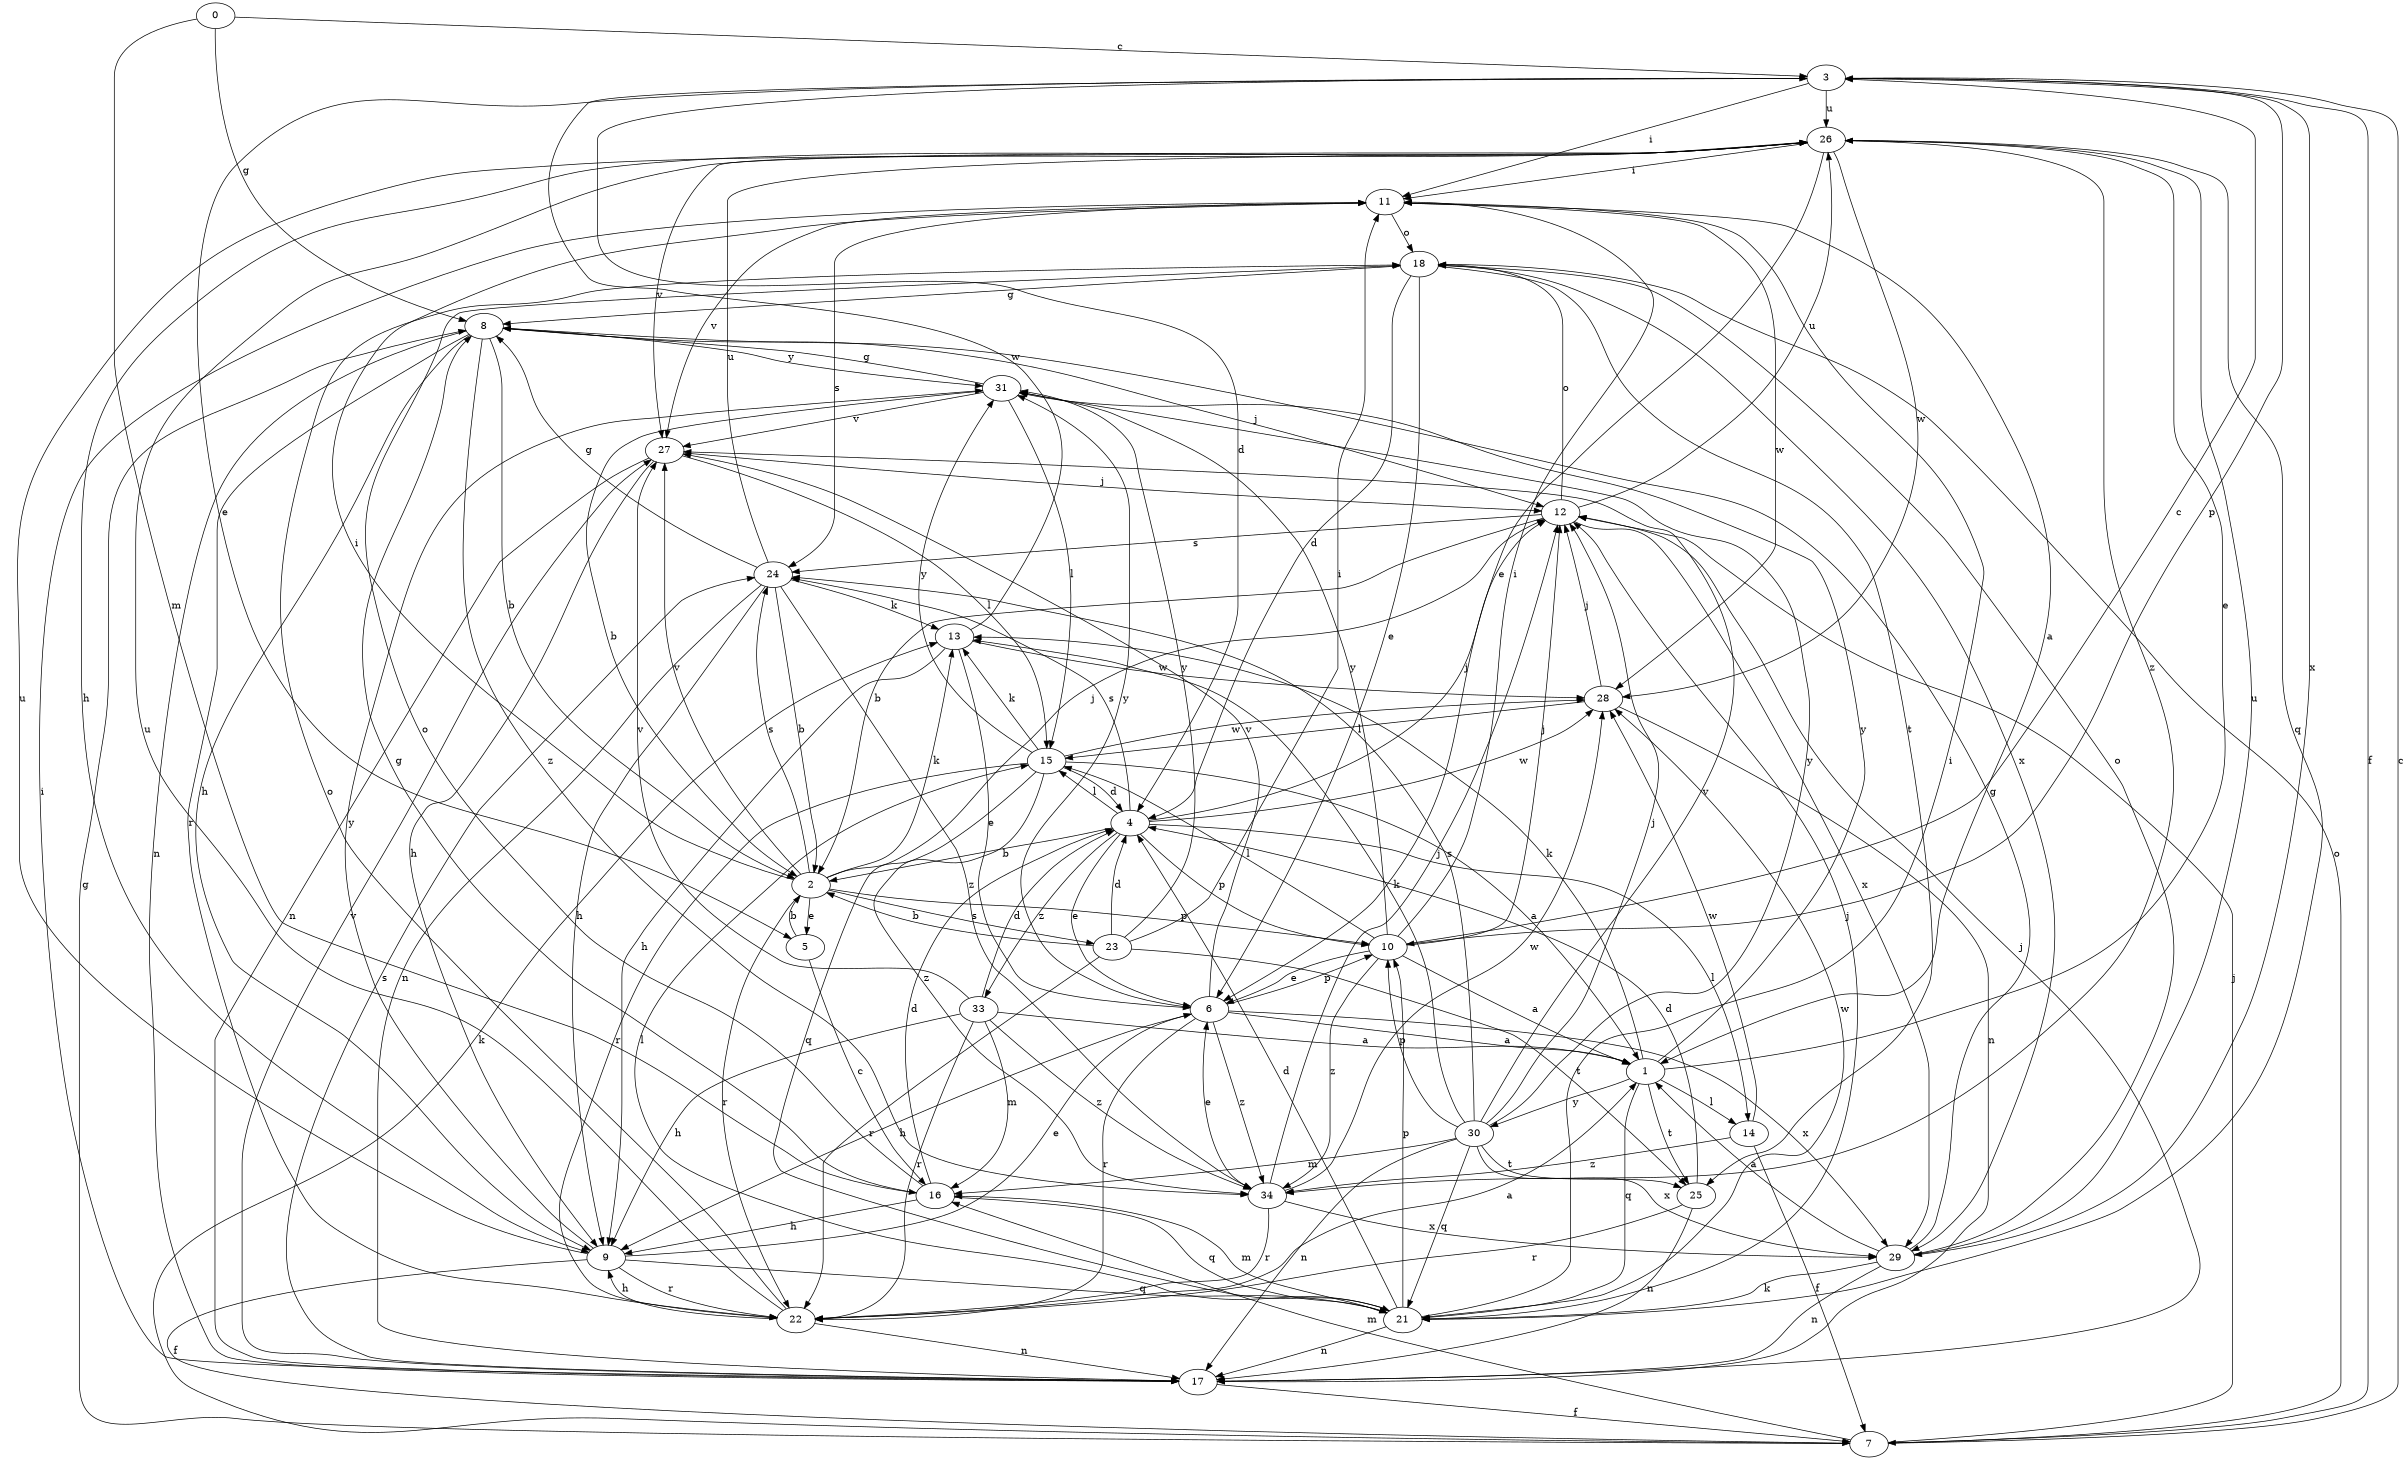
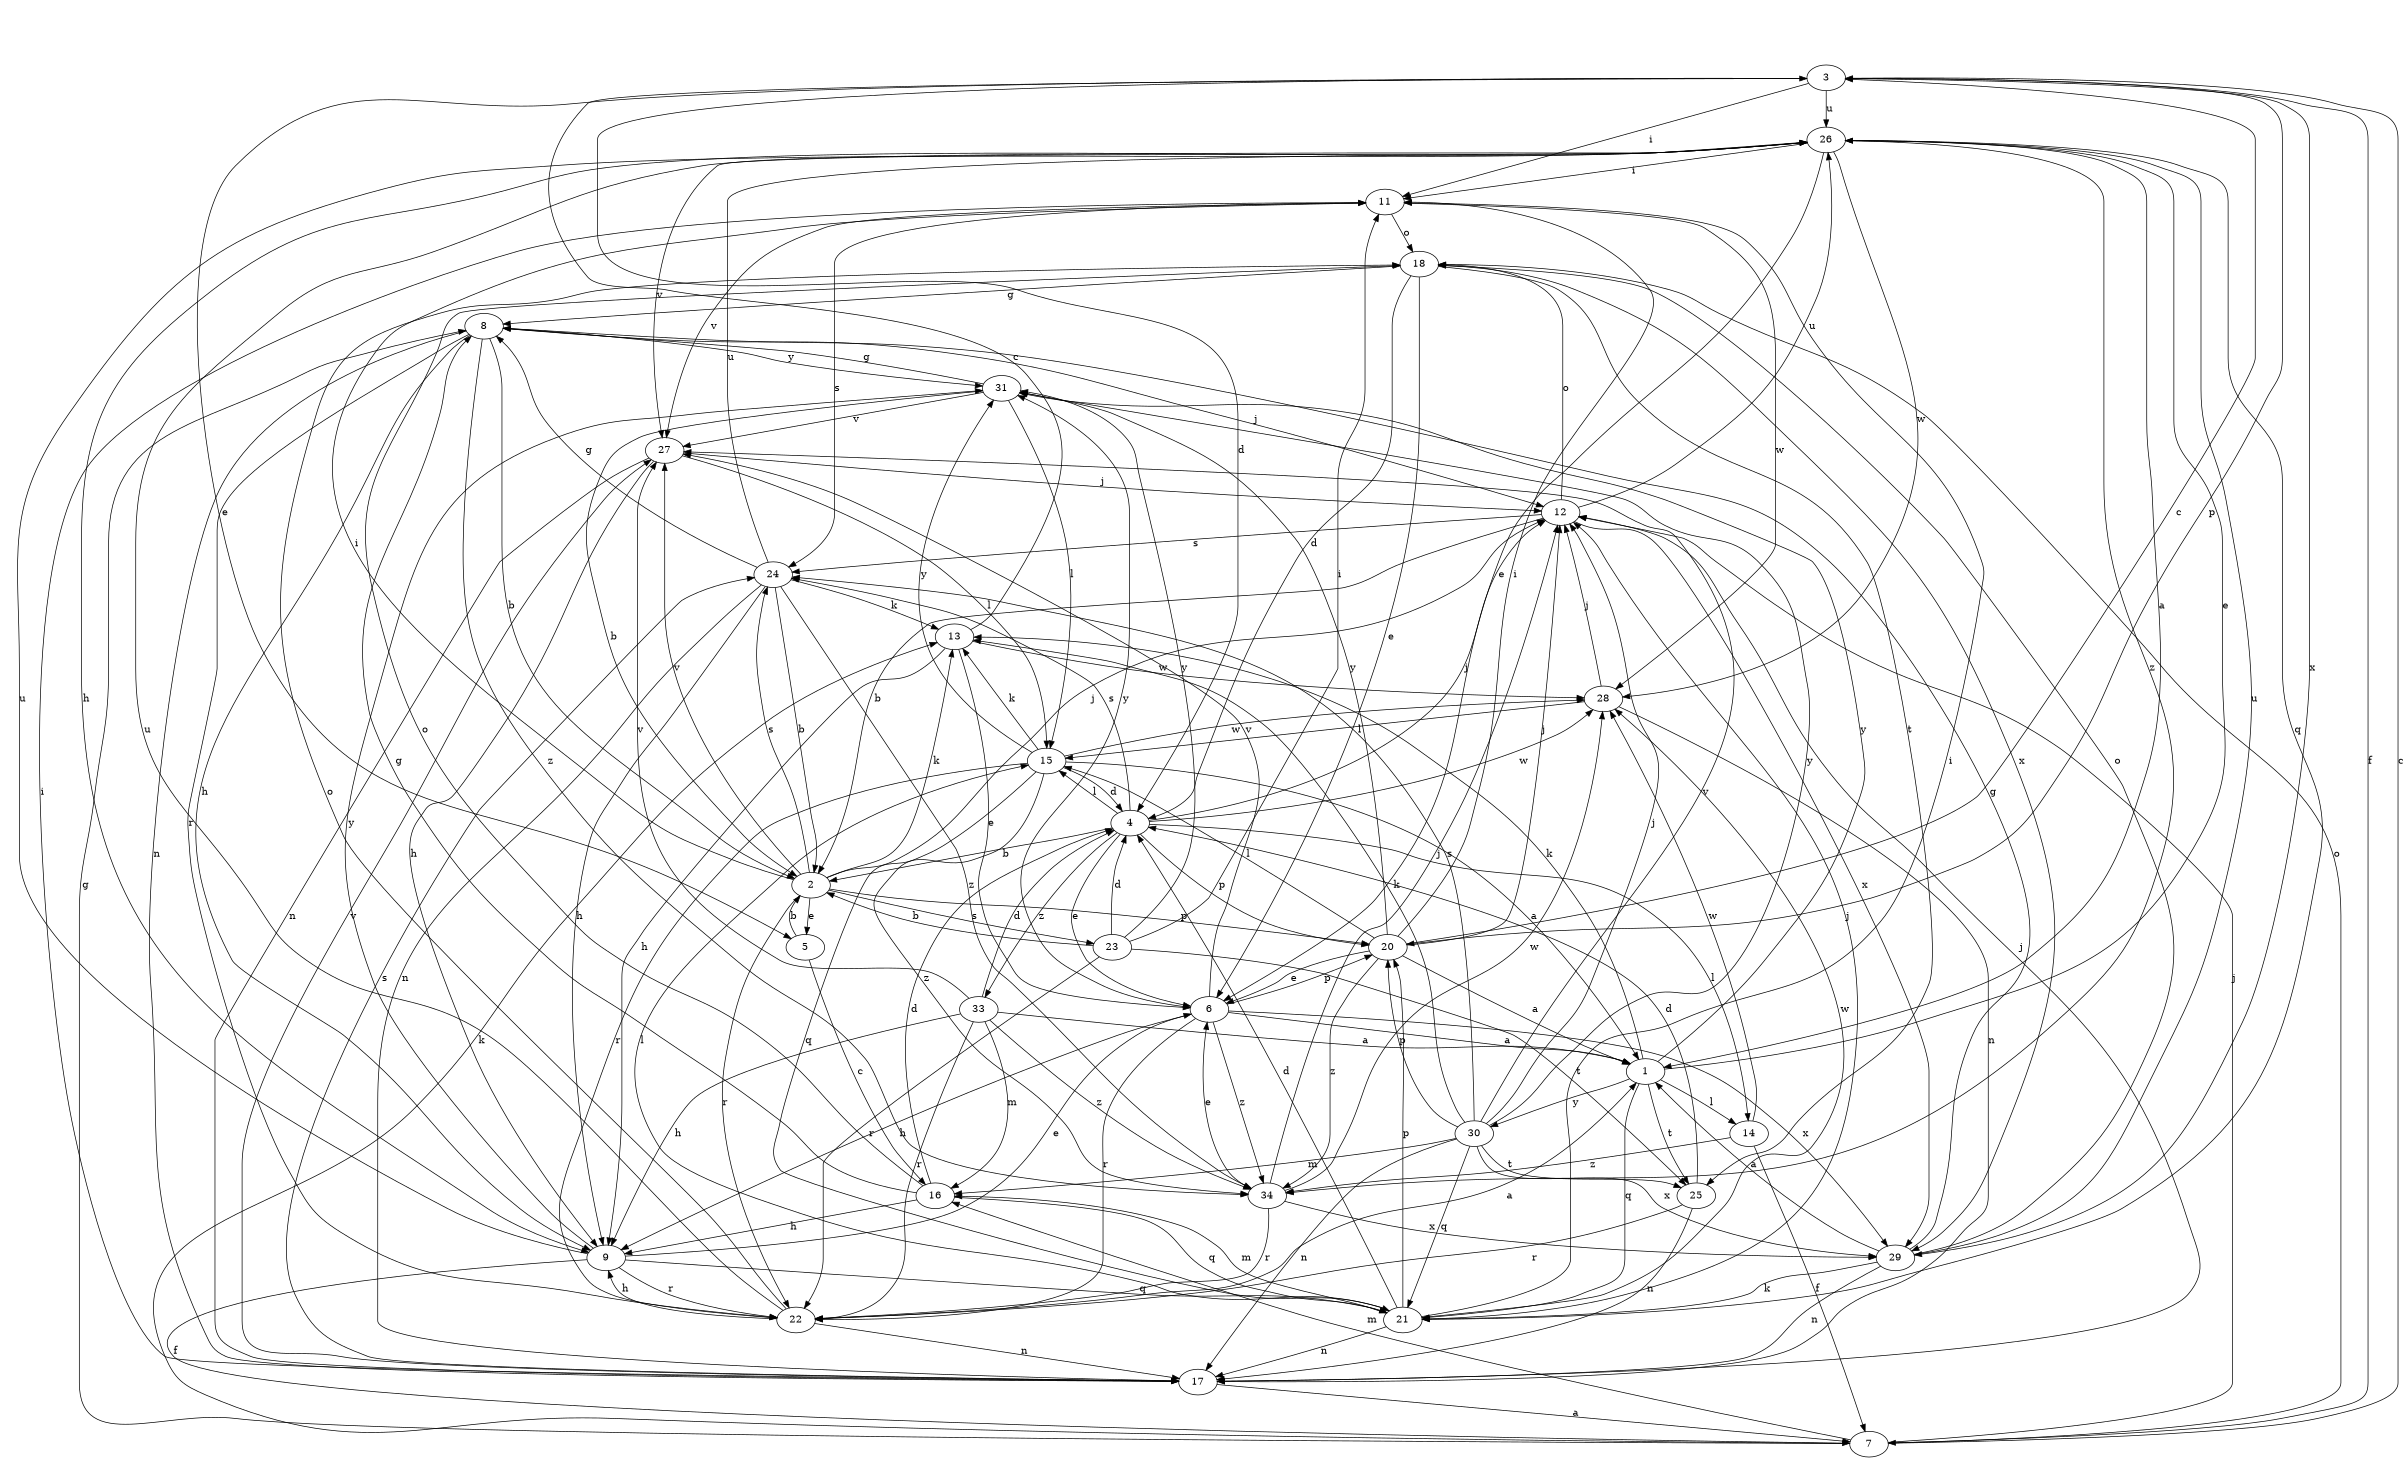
node "0": removed
edge "13" -> "3": label "w" -> "c"
edge "11" -> "1": now "26" -> "1"
node "10": label "10" -> "20"
edge "17" -> "7": label "f" -> "a"
